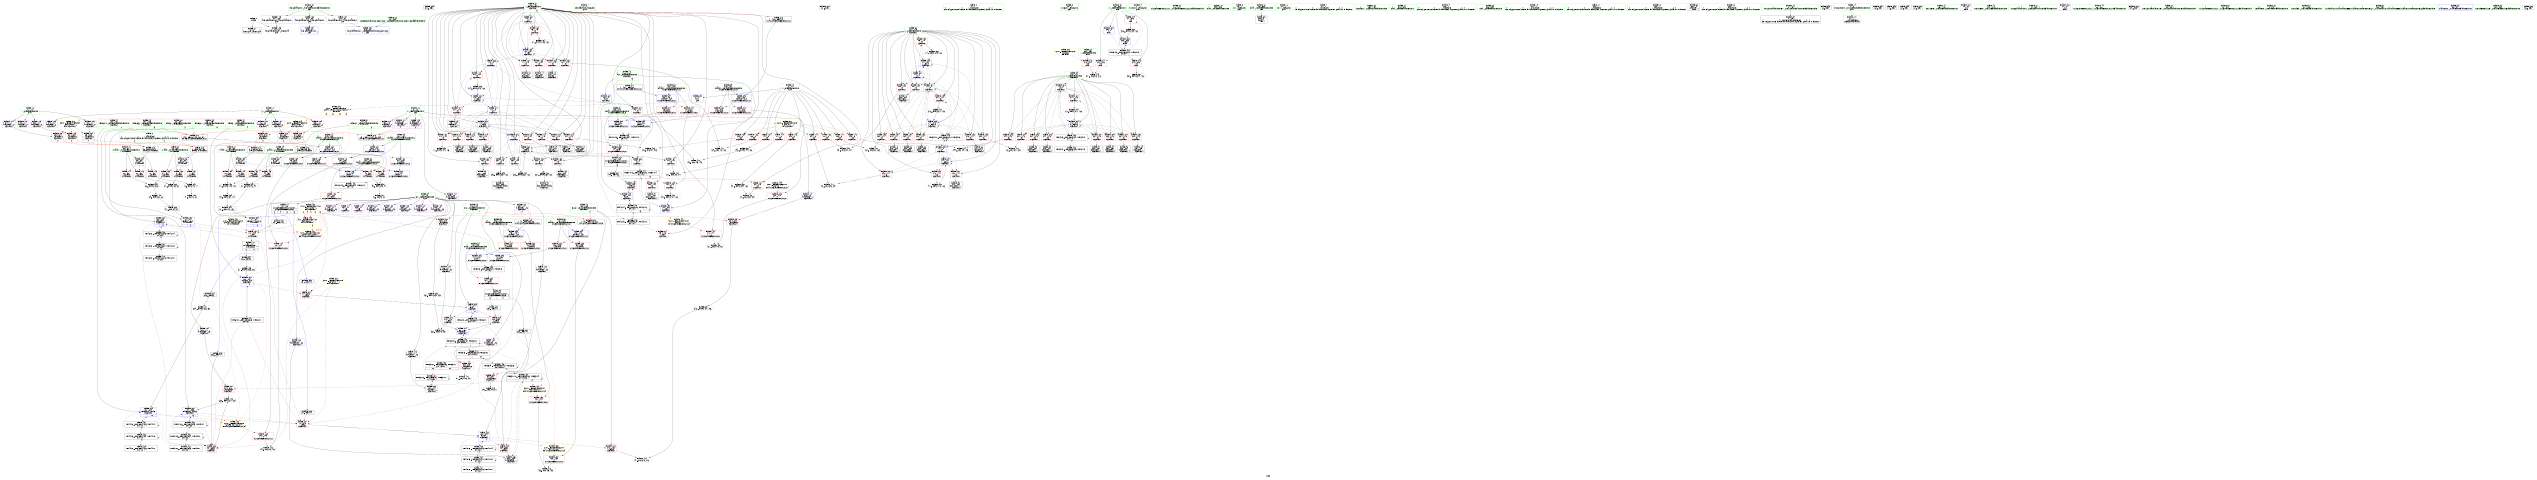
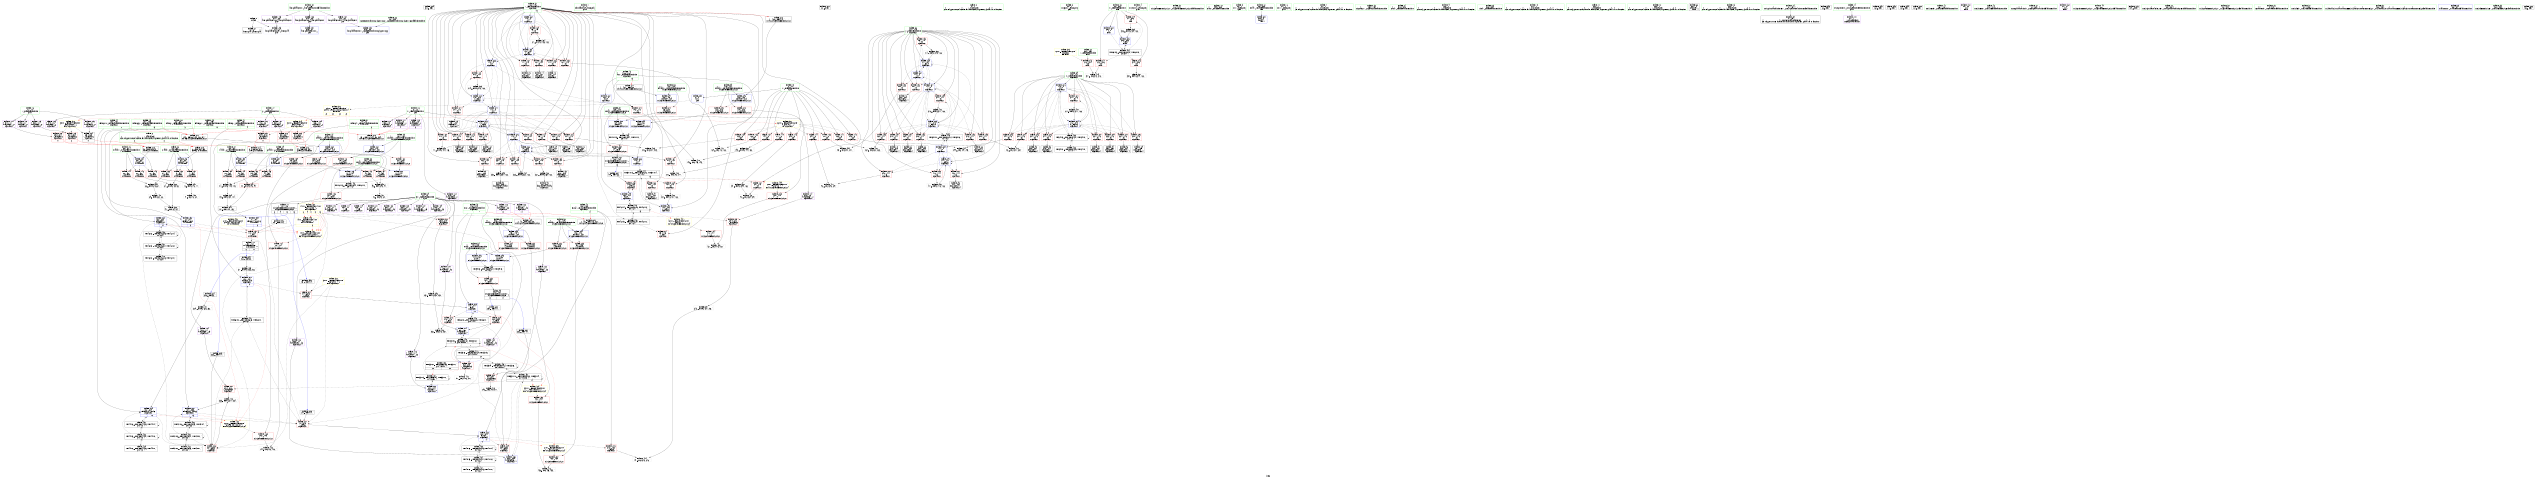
node "NodeID: 240": removed
node "NodeID: 118": added
